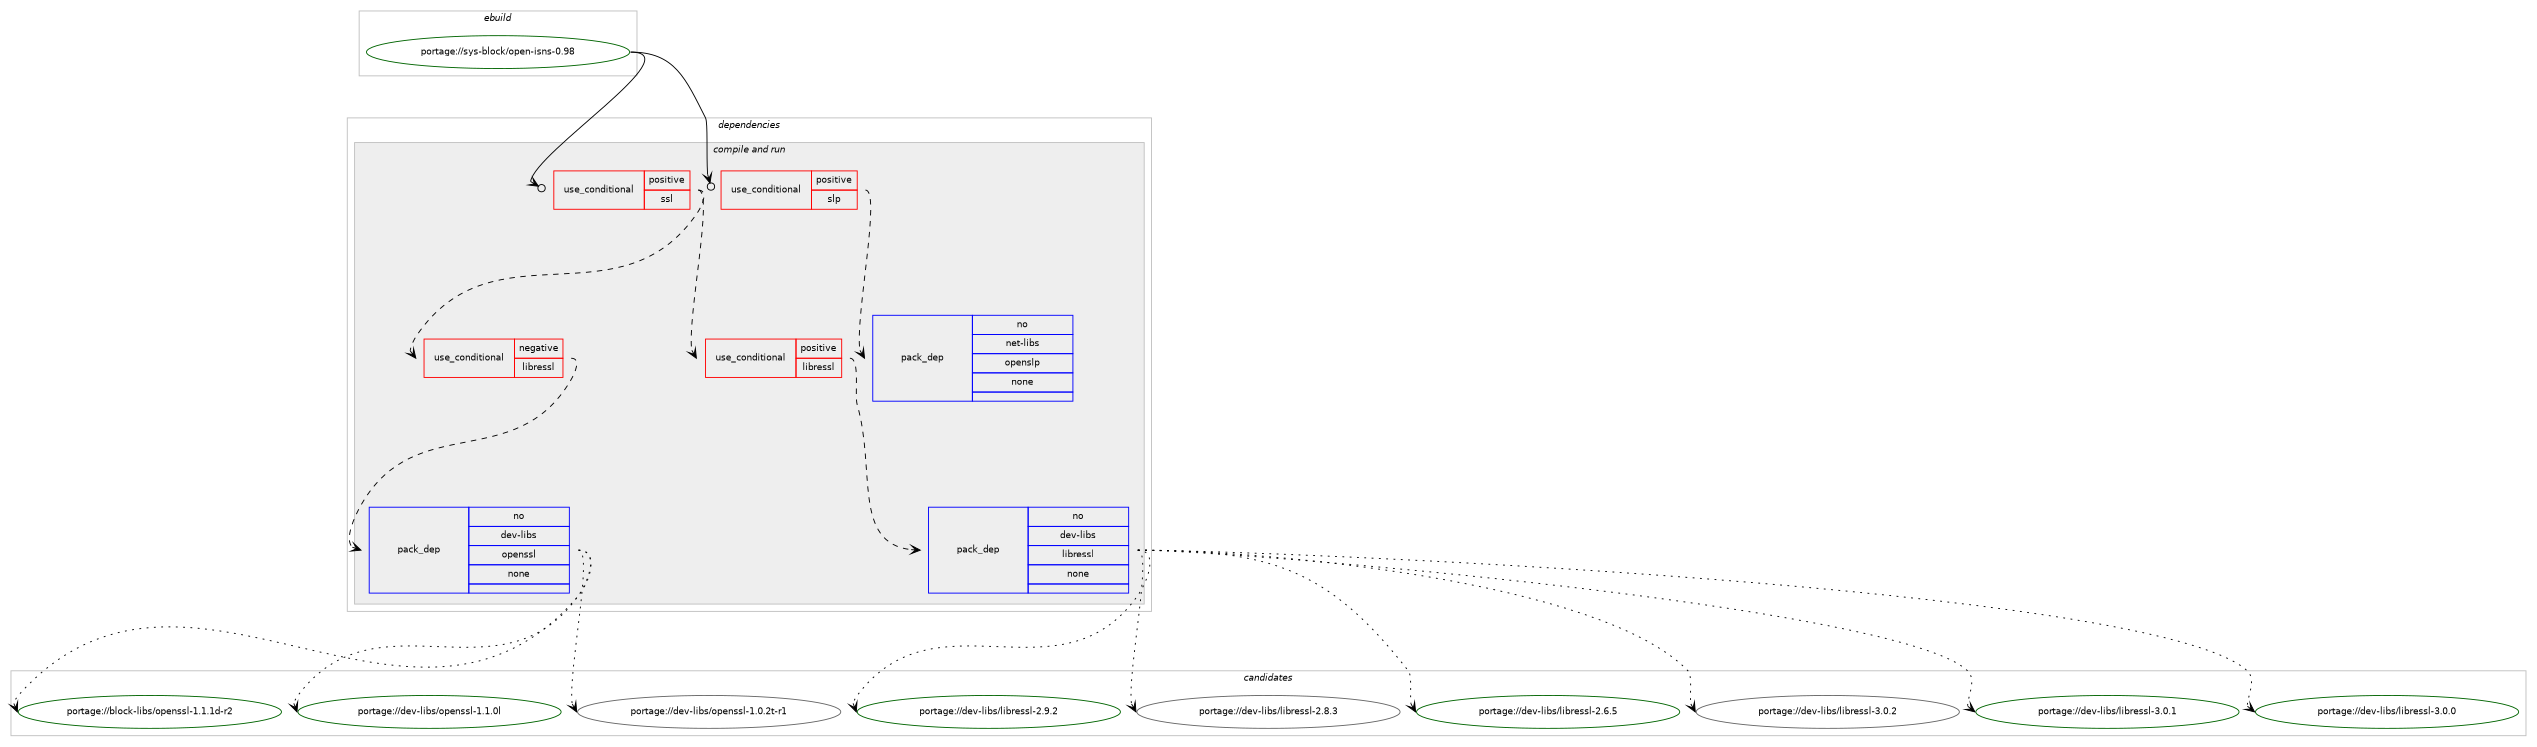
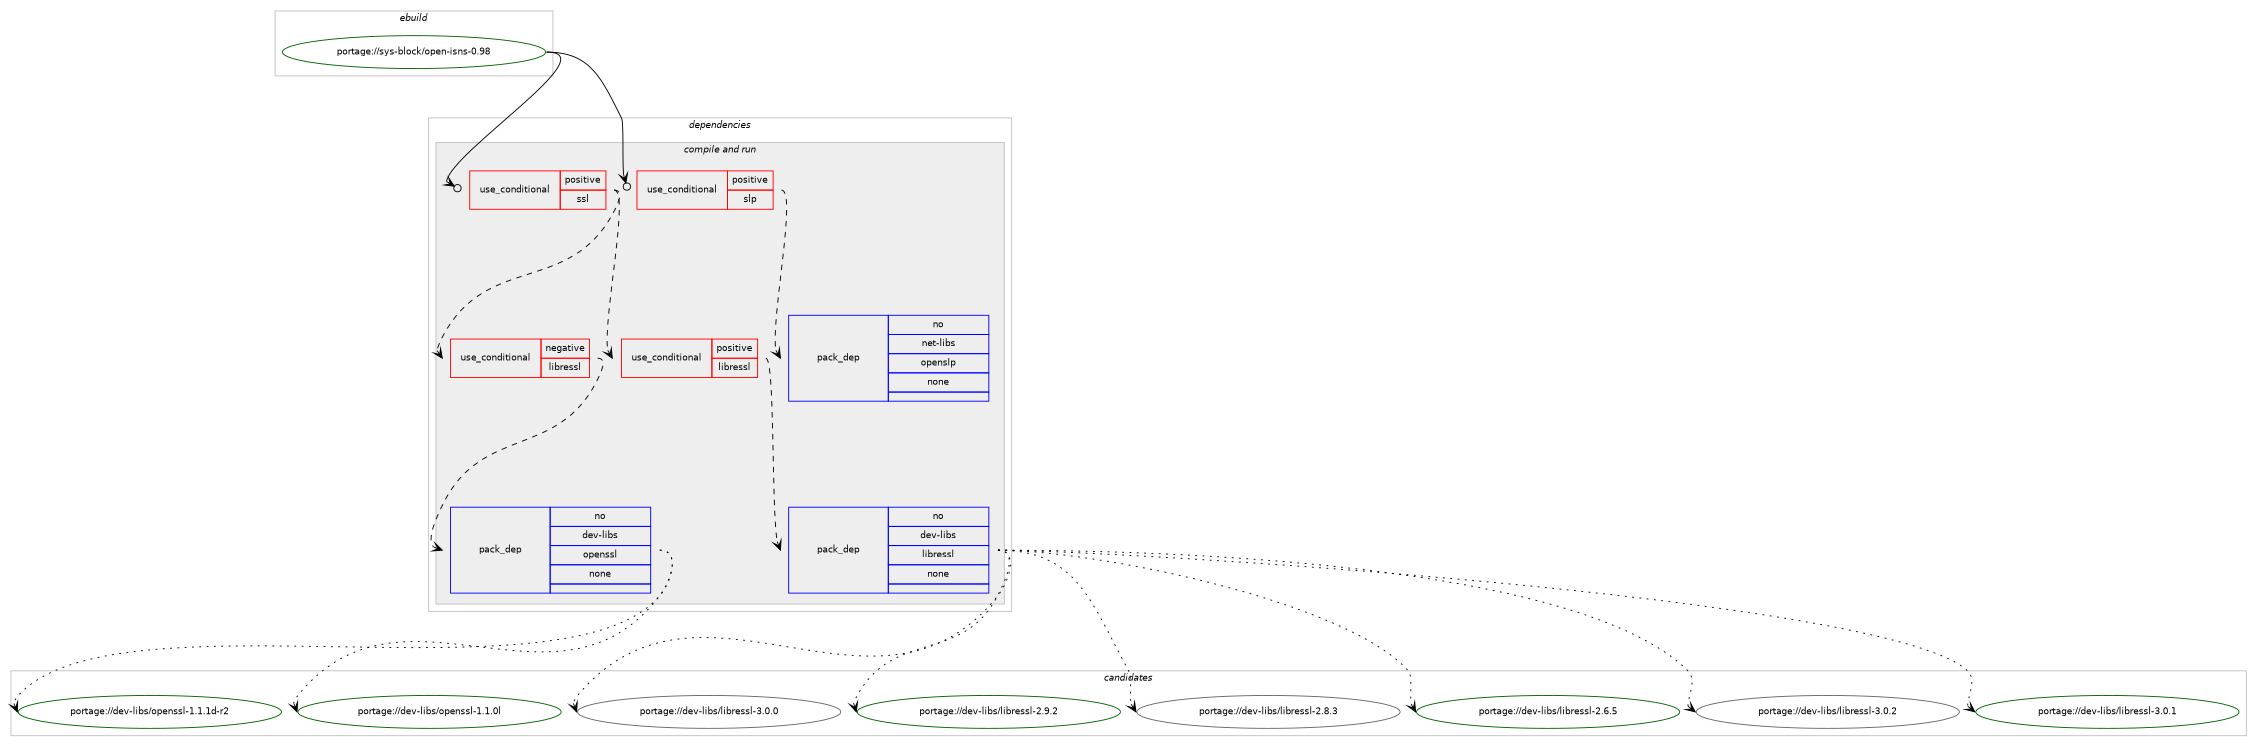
node "portage://block-libs/openssl-1.1.1d-r2": label "portage://block-libs/openssl-1.1.1d-r2" -> "portage://dev-libs/openssl-1.1.1d-r2"
node "portage://dev-libs/openssl-1.0.2t-r1": removed
node "portage://dev-libs/libressl-3.0.0": color darkgreen -> gray40
